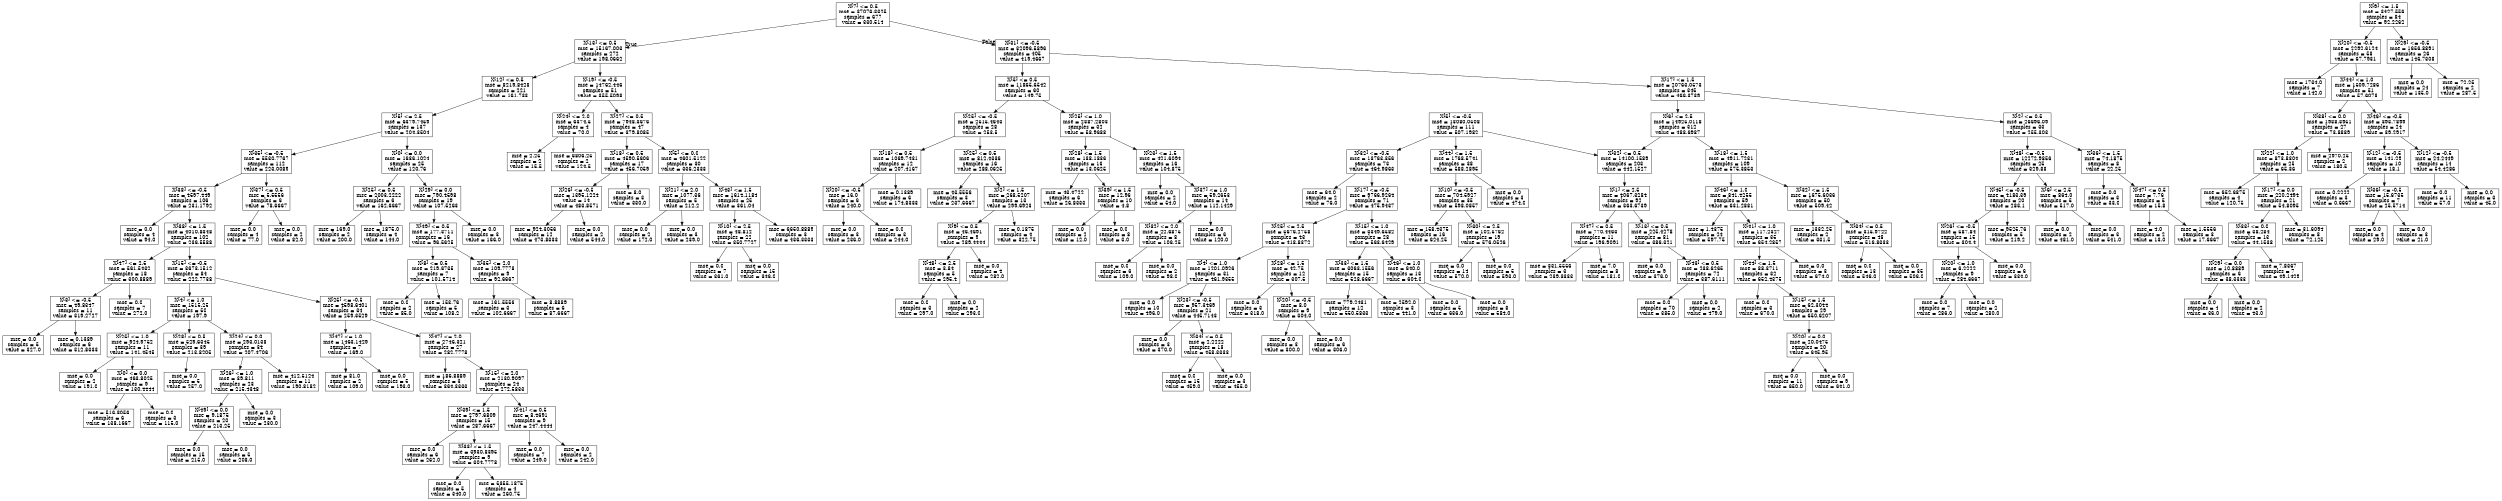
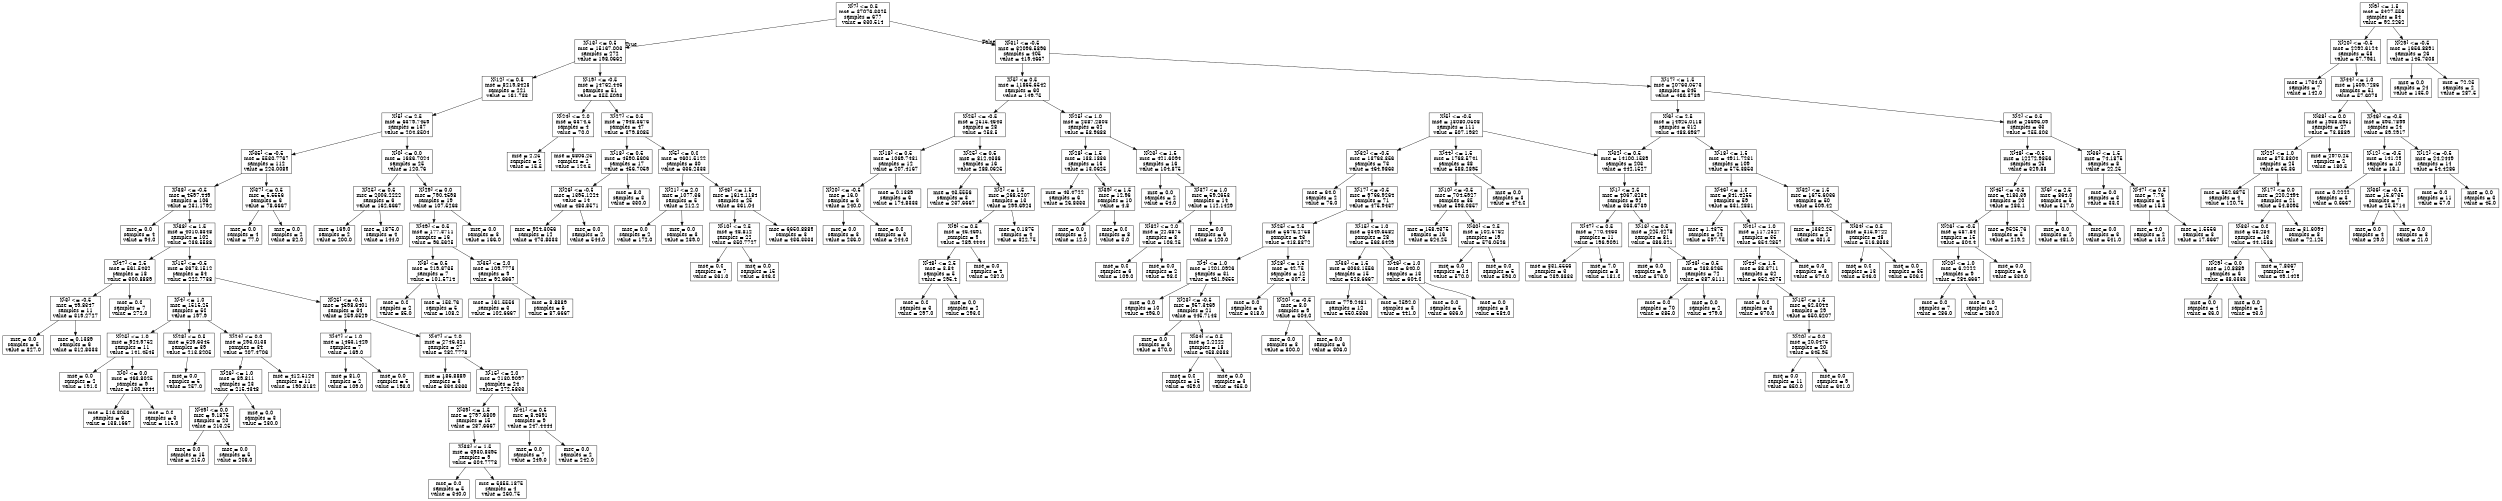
node "X[0] <= 0.0 mse = 1636.1024 samples = 25 value = 120.76": label "X[0] <= 0.0 mse = 1636.1024 samples = 25 value = 120.76" -> "X[0] <= 0.0 mse = 1636.7024 samples = 25 value = 120.76"
edge "X[48] <= -0.5 mse = 12272.9856 samples = 25 value = 329.88" -> "X[6] <= 2.5 mse = 864.0 samples = 5 value = 517.0": removed
node "mse = 0.0 samples = 6 value = 262.0": removed
